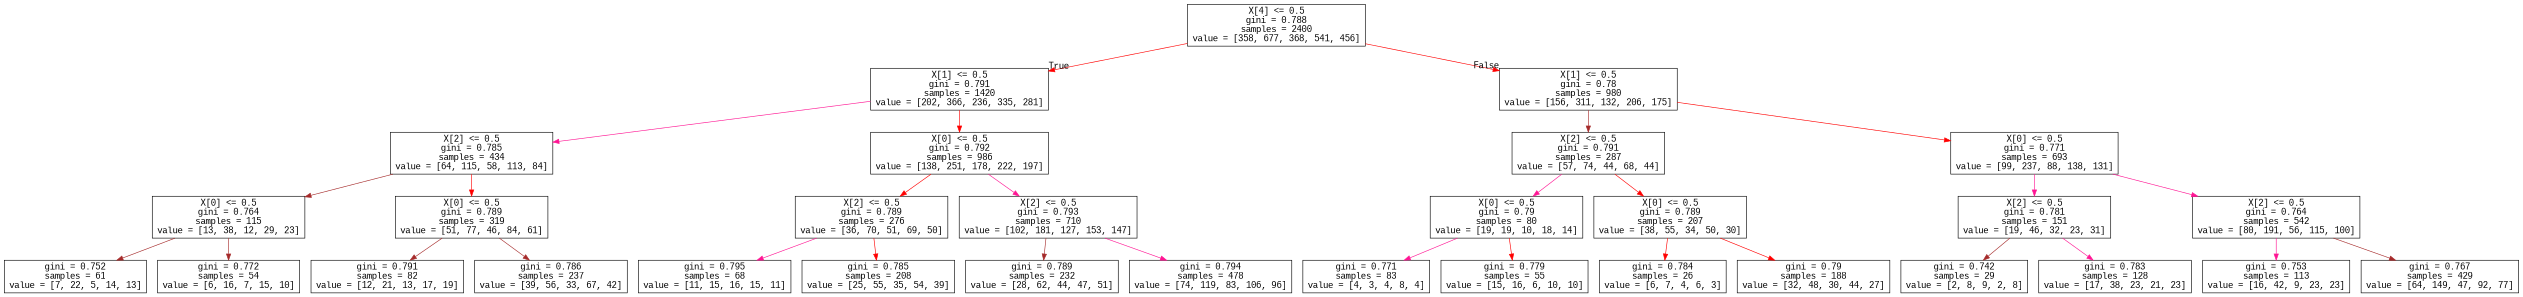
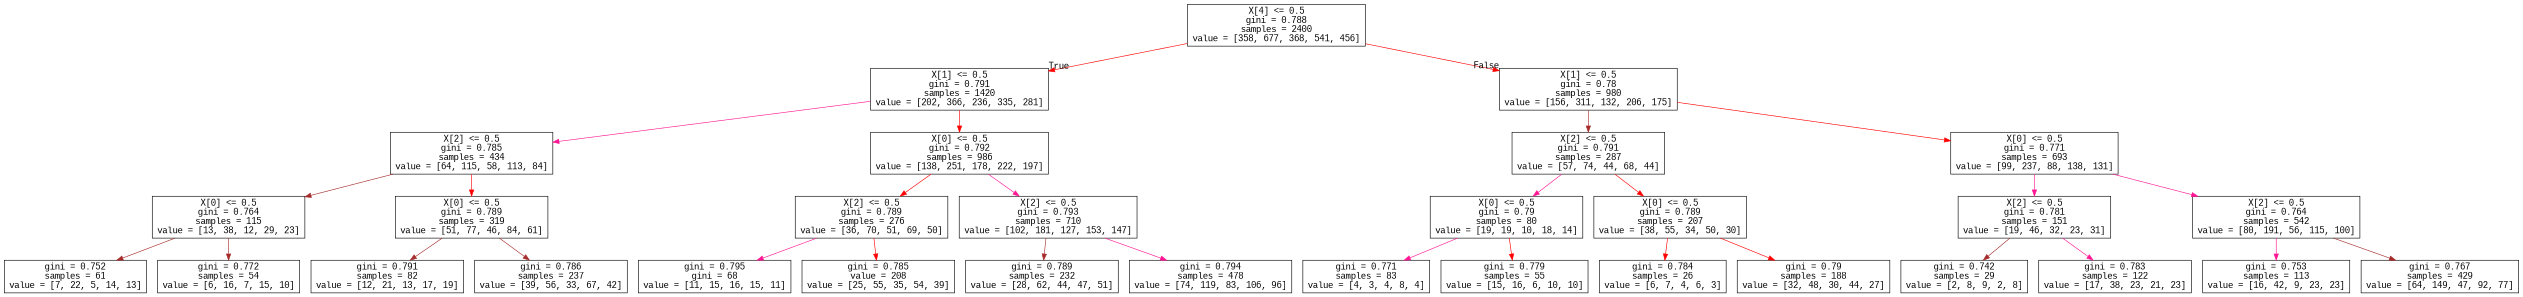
node "gini = 0.795 samples = 68 value = [11, 15, 16, 15, 11]": label "gini = 0.795 samples = 68 value = [11, 15, 16, 15, 11]" -> "gini = 0.795 gini = 68 value = [11, 15, 16, 15, 11]"
node "gini = 0.785 samples = 208 value = [25, 55, 35, 54, 39]": label "gini = 0.785 samples = 208 value = [25, 55, 35, 54, 39]" -> "gini = 0.785 value = 208 value = [25, 55, 35, 54, 39]"
node "gini = 0.783 samples = 128 value = [17, 38, 23, 21, 23]": label "gini = 0.783 samples = 128 value = [17, 38, 23, 21, 23]" -> "gini = 0.783 samples = 122 value = [17, 38, 23, 21, 23]"
